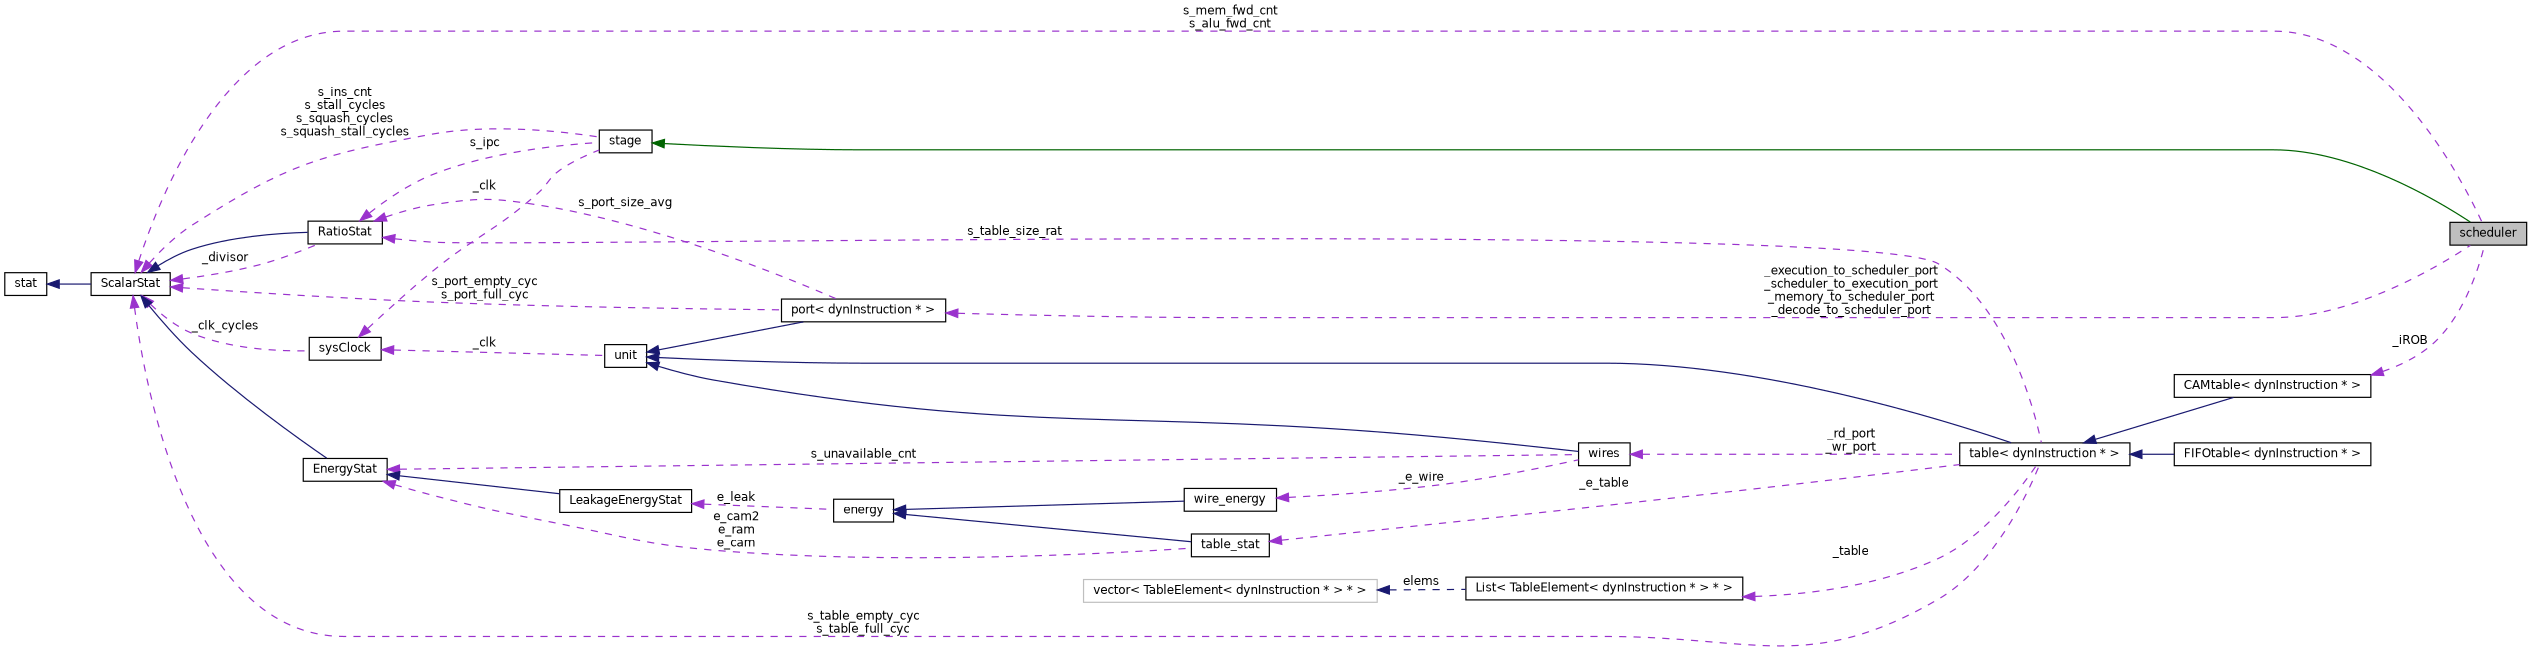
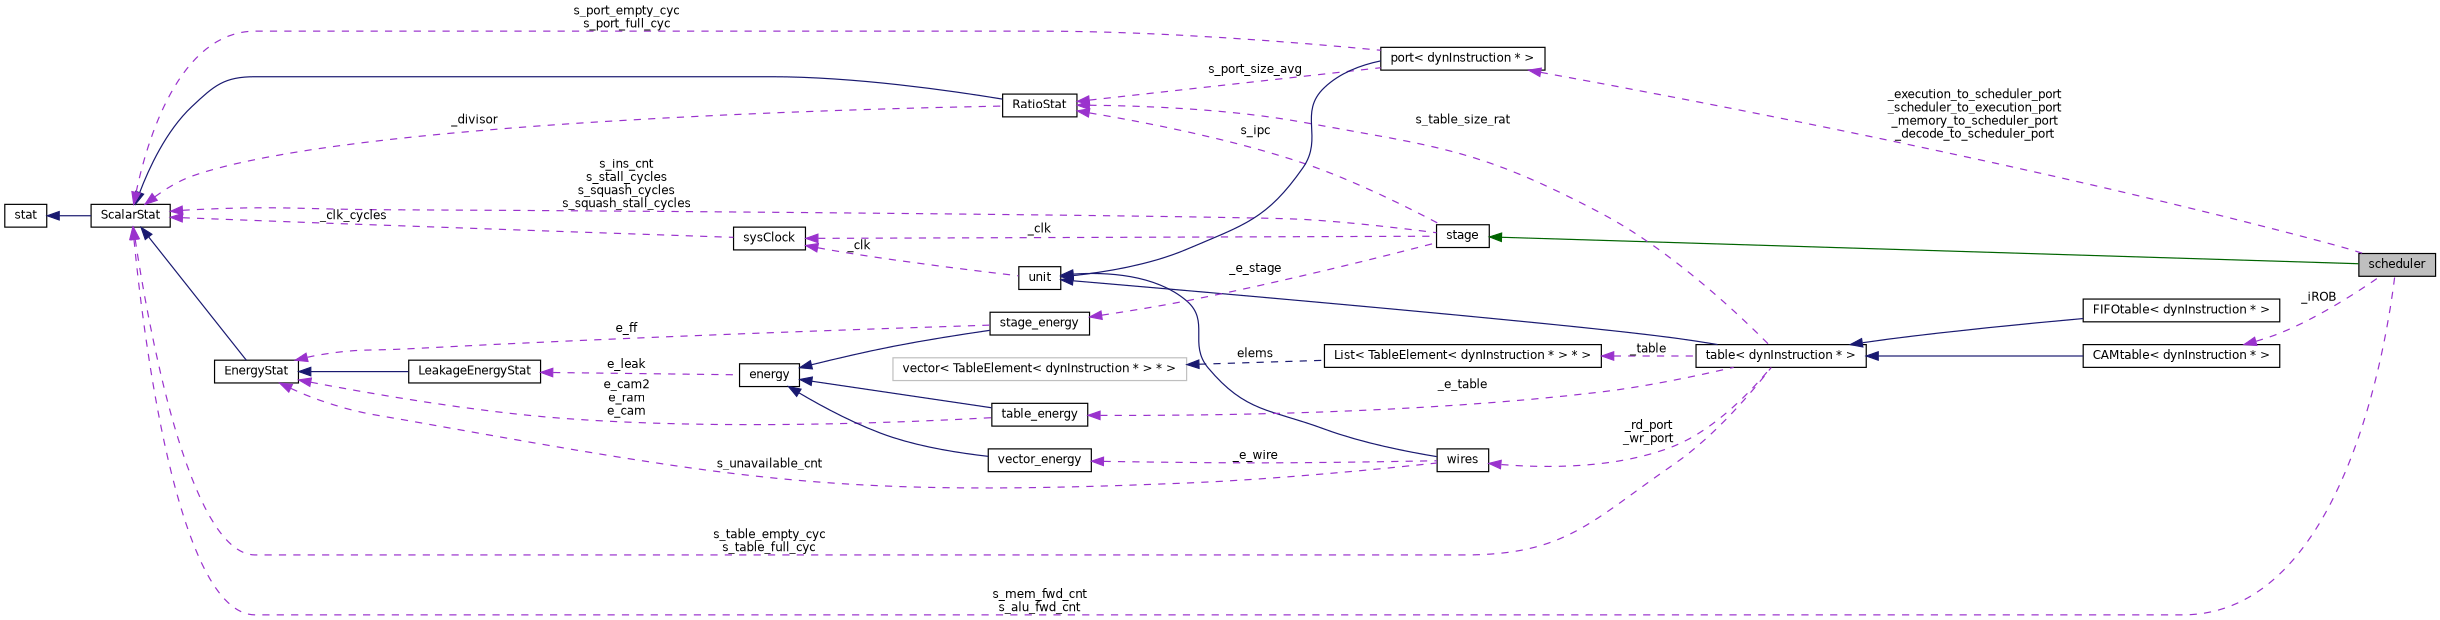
node "stage_energy": added
node "wire_energy": label "wire_energy" -> "vector_energy"
node "table_stat": label "table_stat" -> "table_energy"
